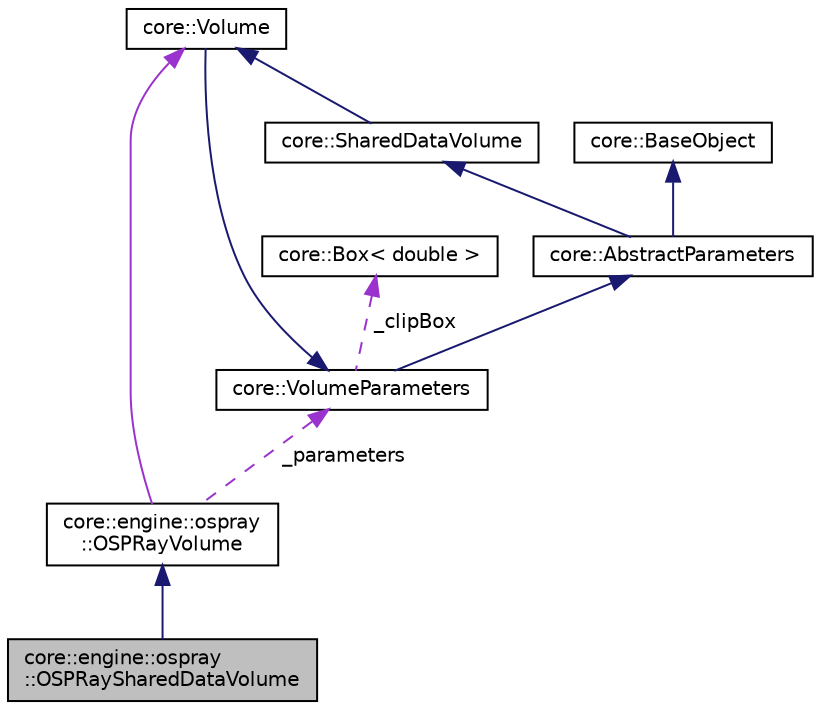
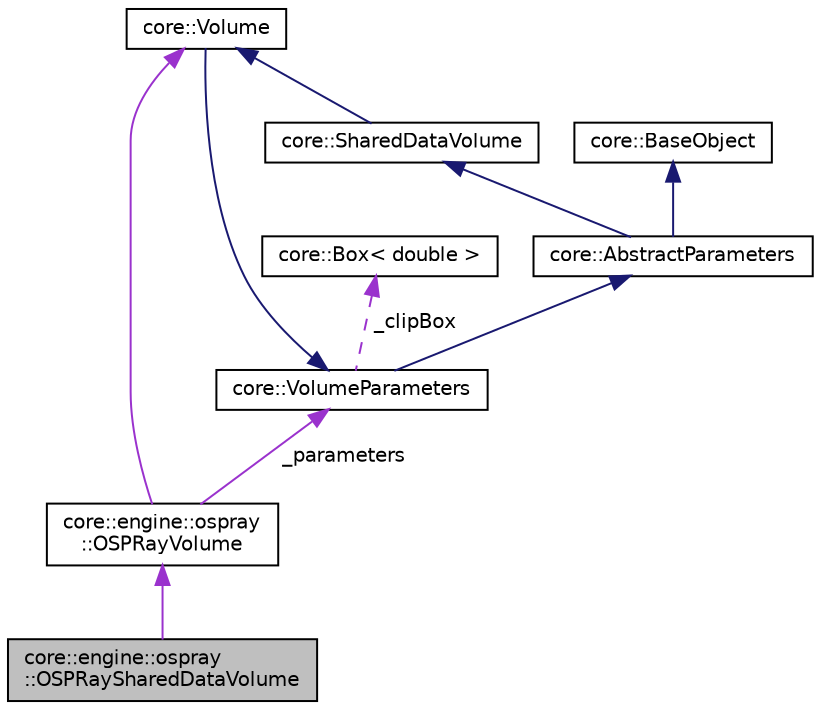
edge "core::engine::ospray ::OSPRayVolume" -> "core::VolumeParameters": style dashed -> solid
edge "core::engine::ospray ::OSPRaySharedDataVolume" -> "core::engine::ospray ::OSPRayVolume": color midnightblue -> darkorchid3
